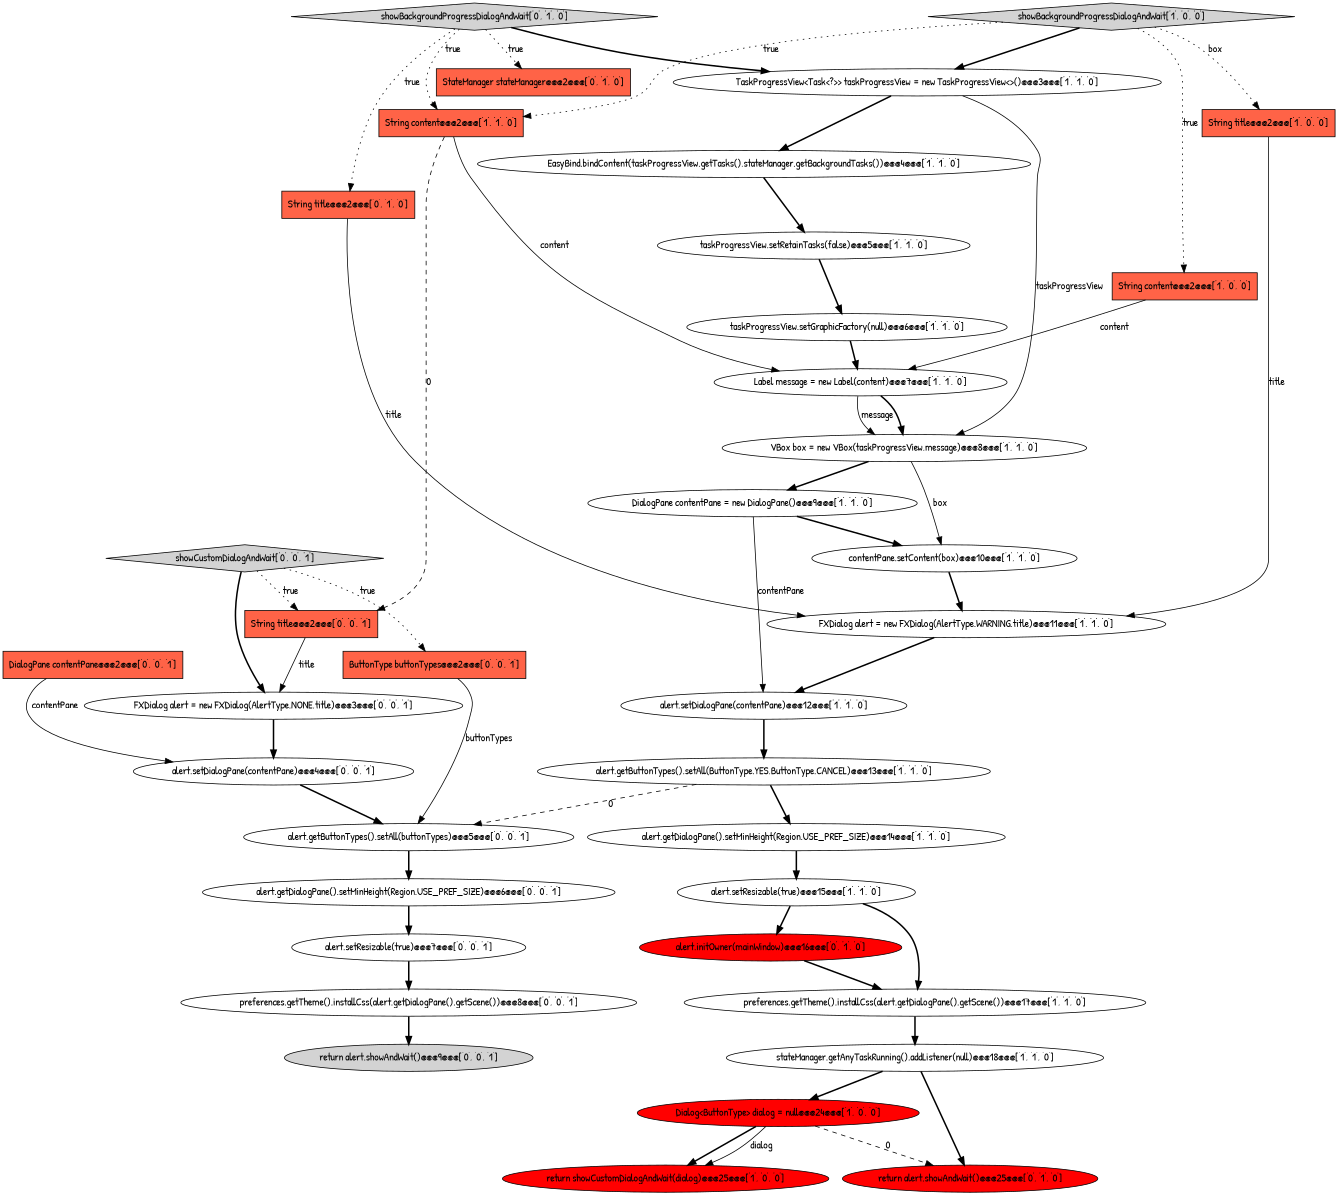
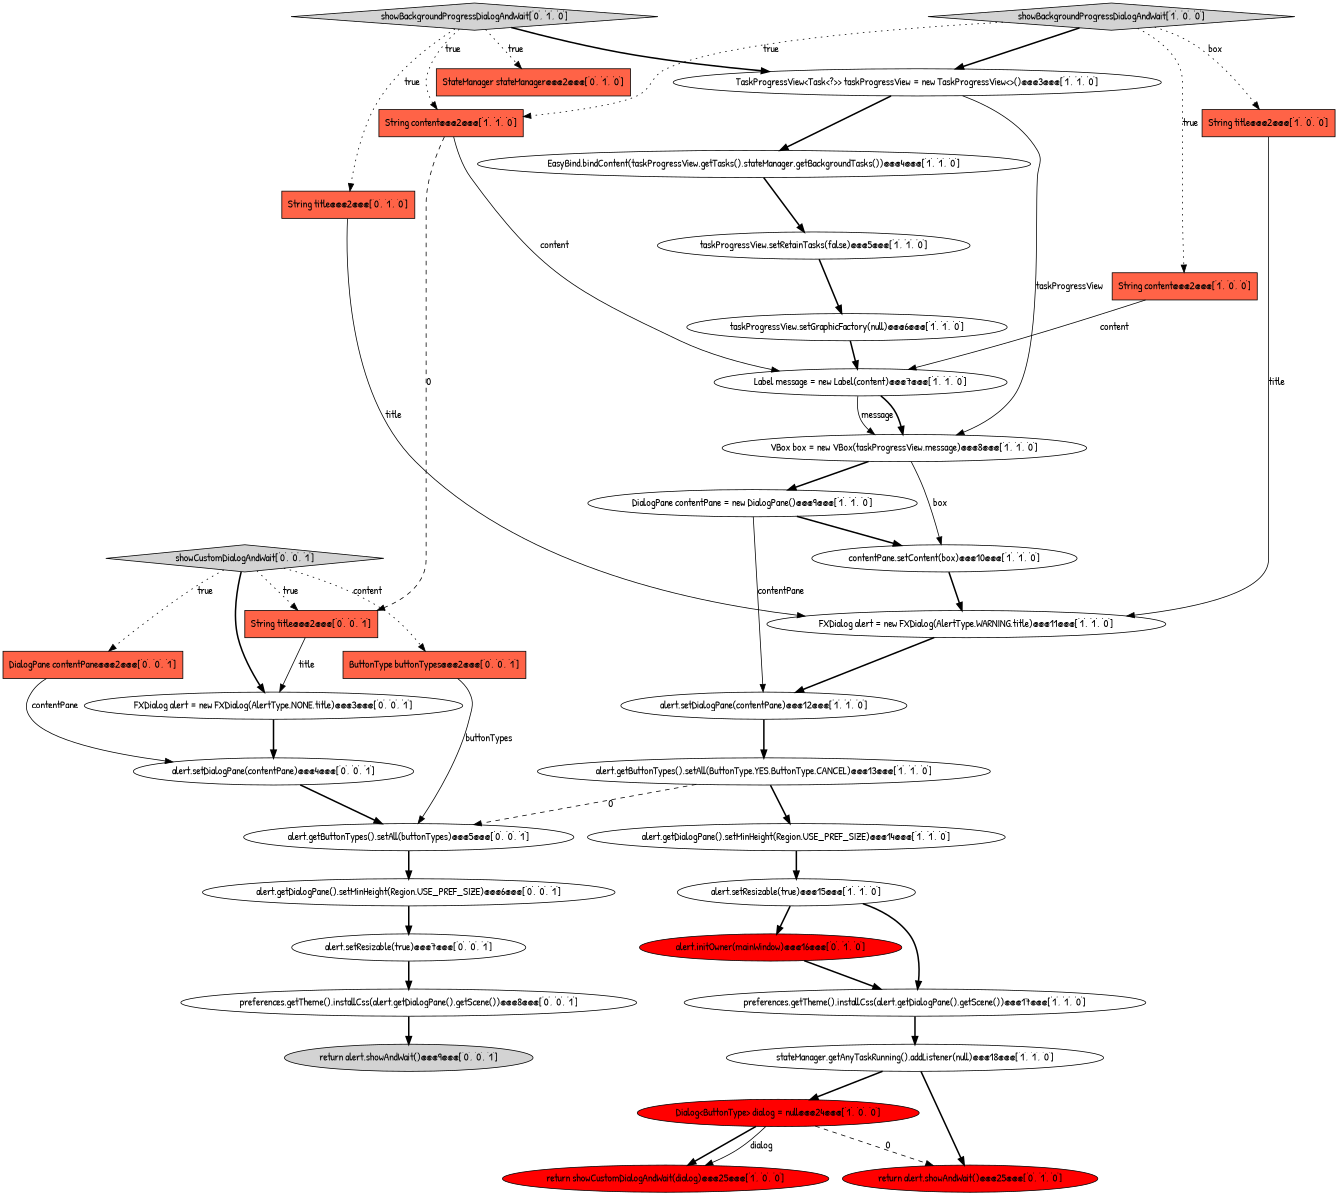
edge "showCustomDialogAndWait['0', '0', '1']" -> "ButtonType buttonTypes@@@2@@@['0', '0', '1']": label "true" -> "content"
edge "showCustomDialogAndWait['0', '0', '1']" -> "DialogPane contentPane@@@2@@@['0', '0', '1']": added, label "true"
